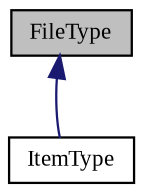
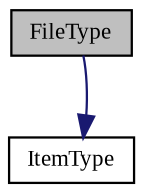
edge "ItemType" -> "FileType": reversed
